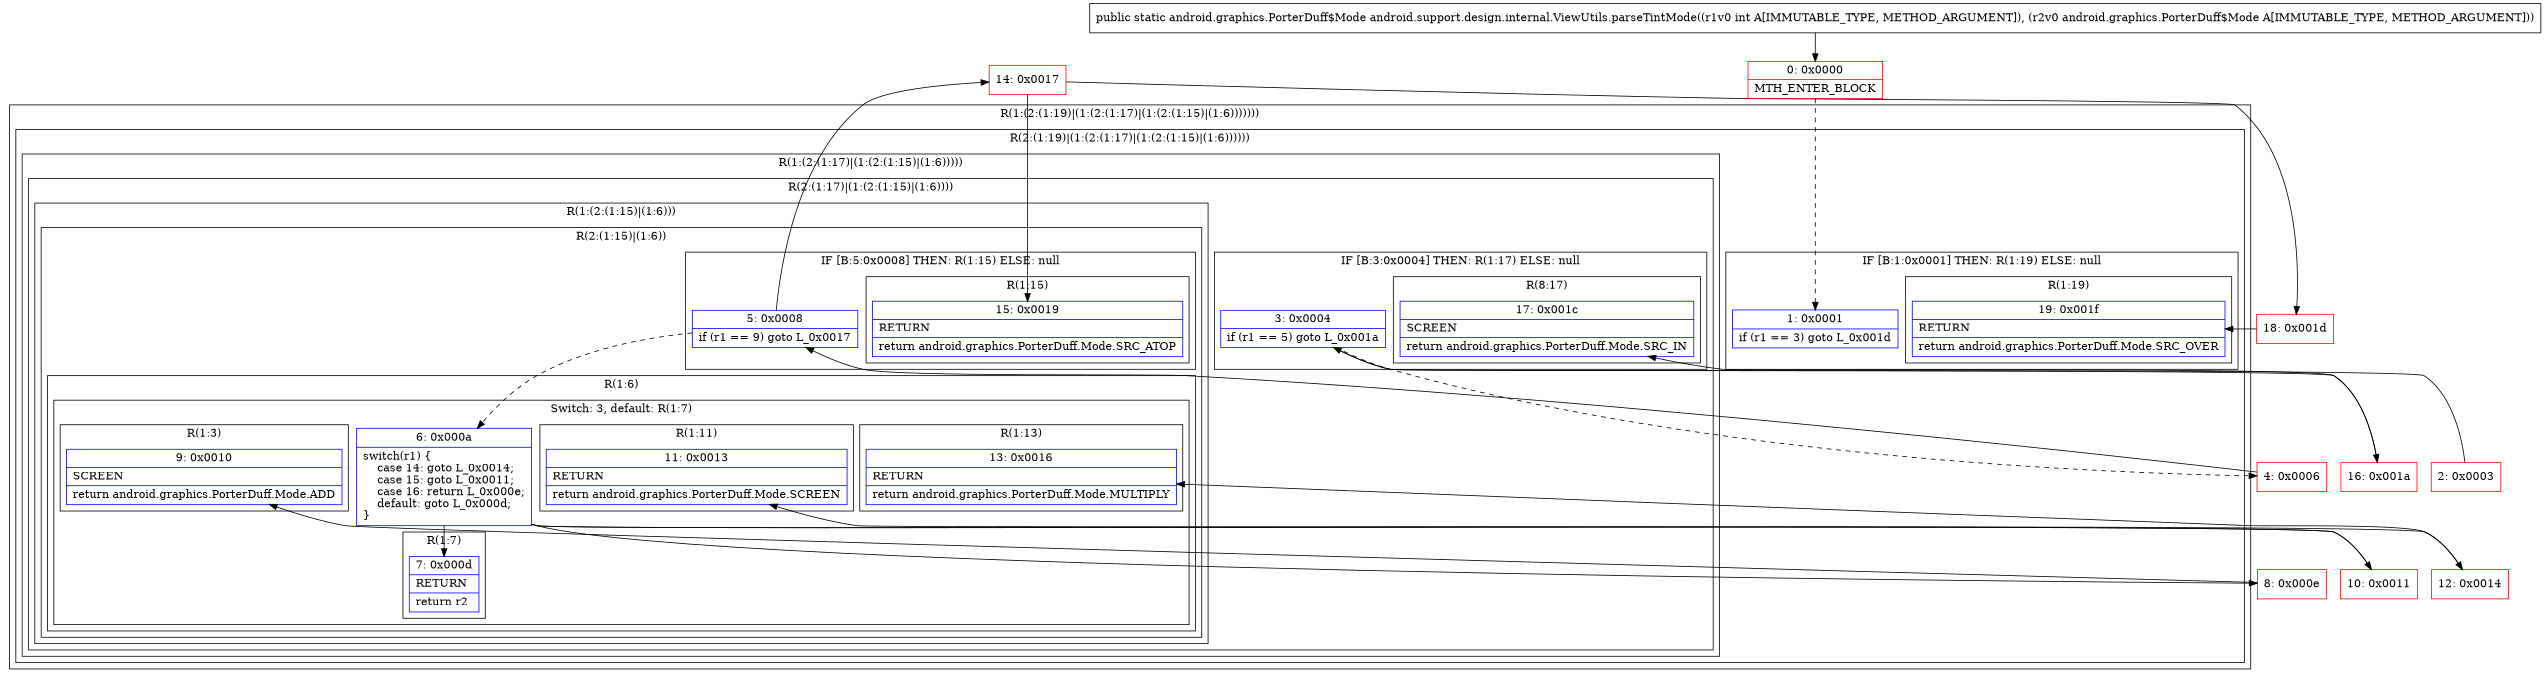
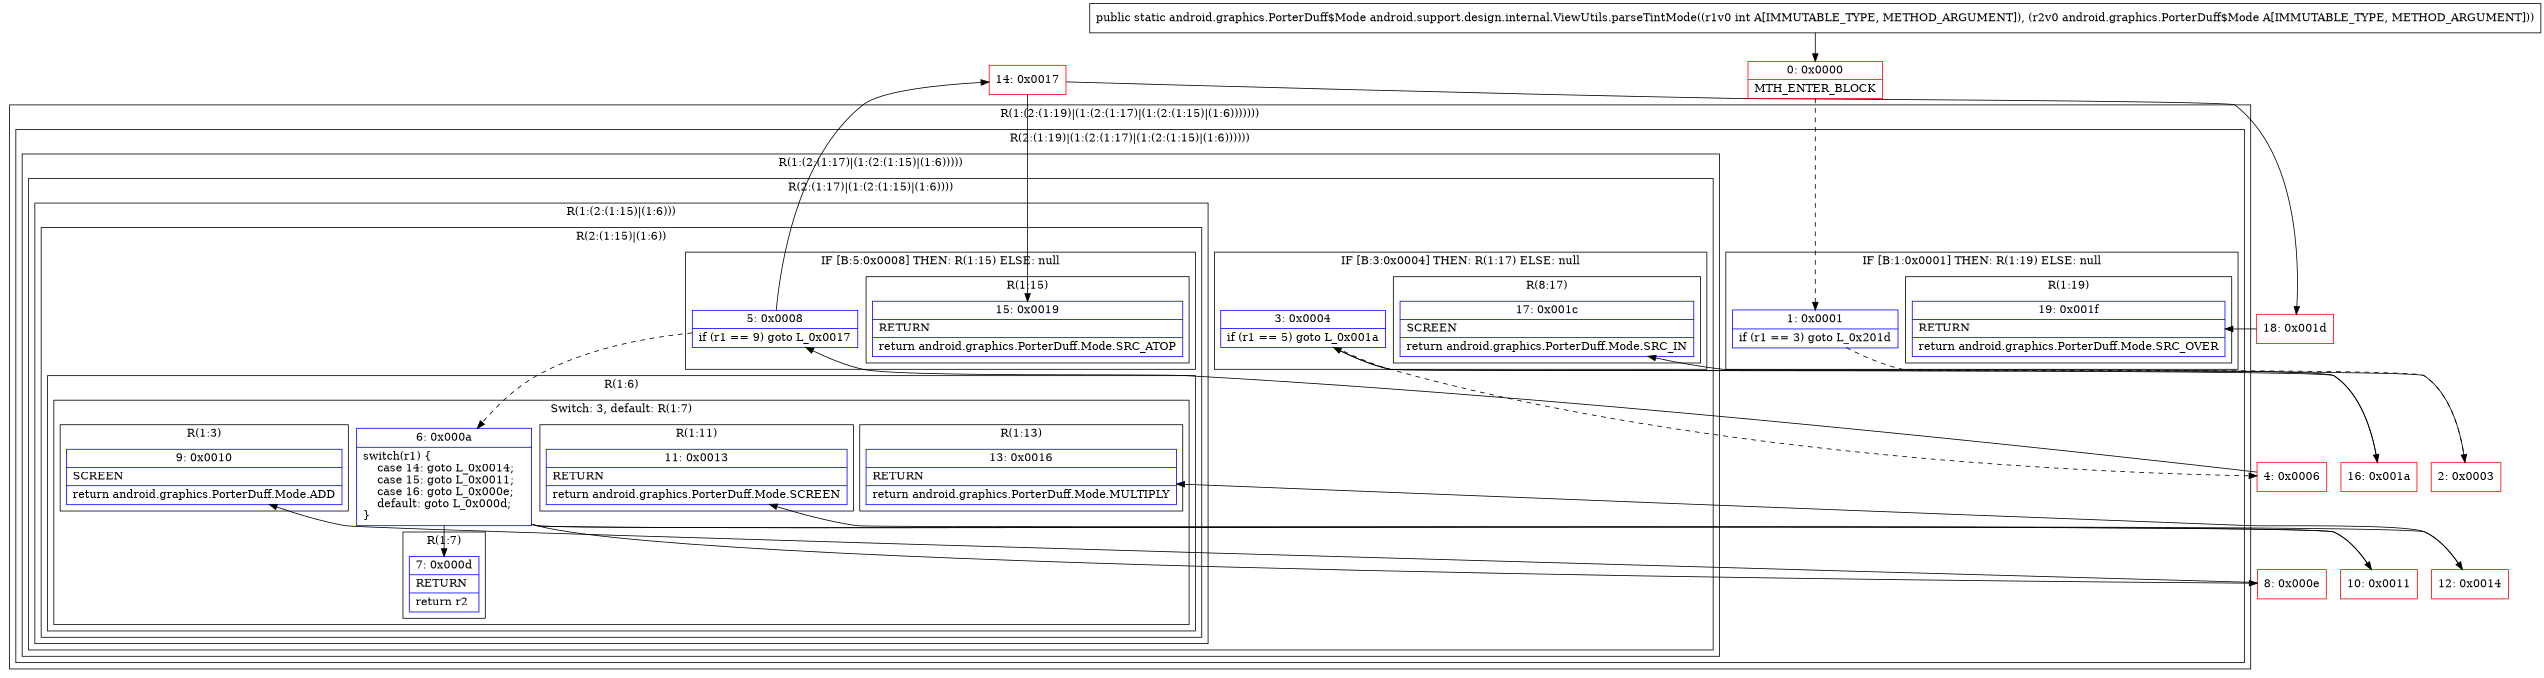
node "1: 0x0001": text "if (r1 == 3) goto L_0x001d" -> "if (r1 == 3) goto L_0x201d"
edge "1: 0x0001" -> "2: 0x0003": added
node "6: 0x000a": text "case 16: return L_0x000e;" -> "case 16: goto L_0x000e;"
